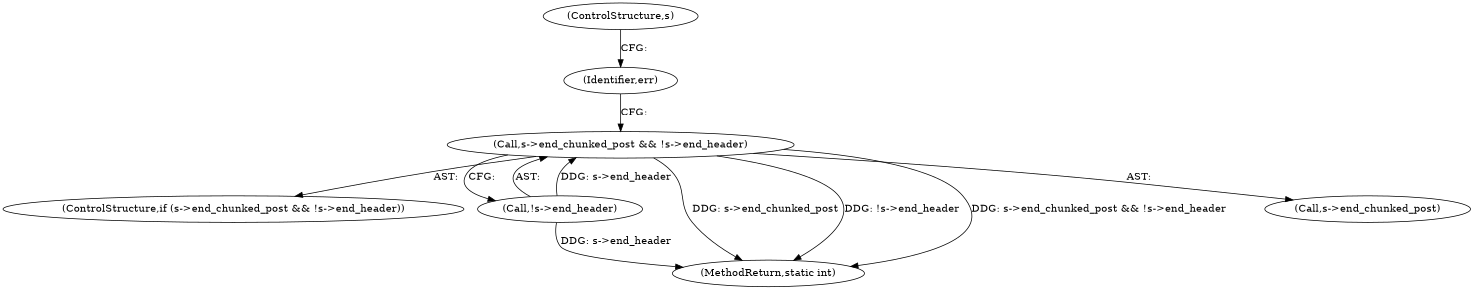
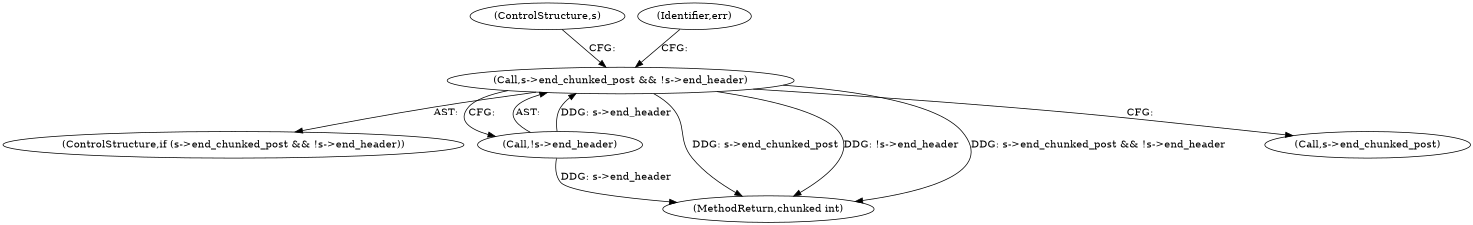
edge "(ControlStructure,s)" -> "(Identifier,err)": now "(ControlStructure,s)" -> "(Call,s->end_chunked_post && !s->end_header)"
edge "(Call,s->end_chunked_post && !s->end_header)" -> "(Call,s->end_chunked_post)": label "AST: " -> "CFG: "
node "(MethodReturn,static int)": label "(MethodReturn,static int)" -> "(MethodReturn,chunked int)"
